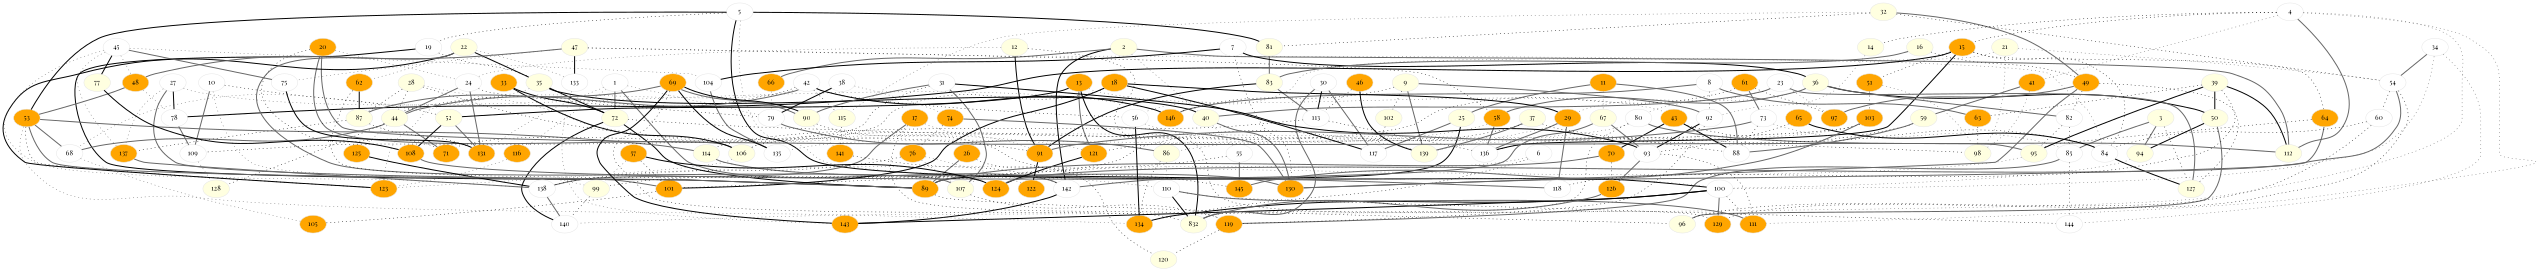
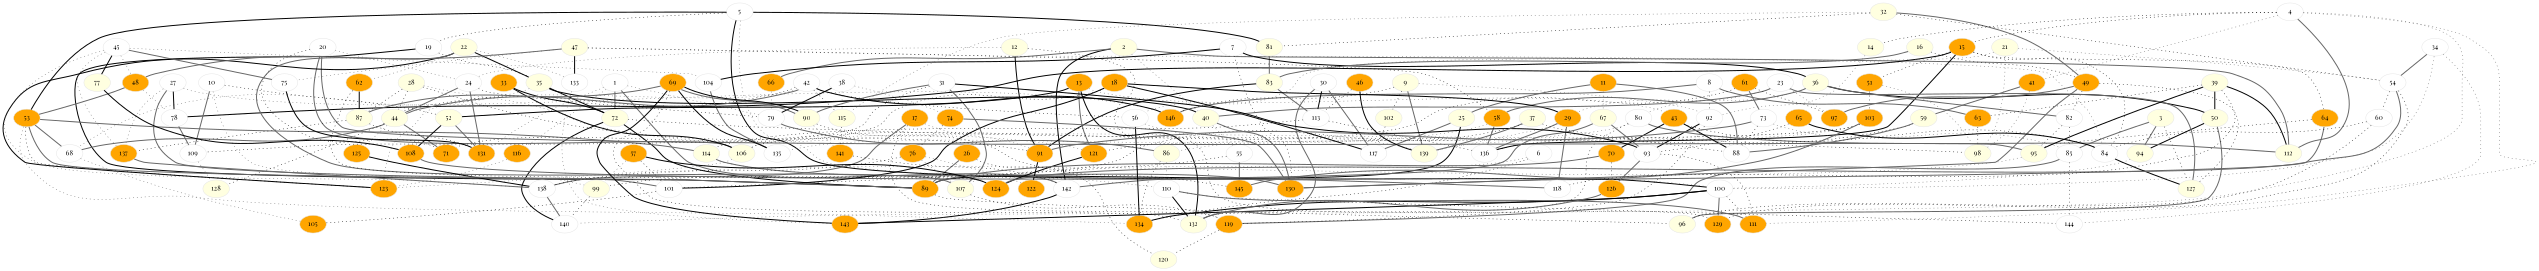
node "20": fillcolor orange -> white
edge "9" -- "92": style bold -> dotted
node "101": fillcolor orange -> white
node "832": label "832" -> "132"
